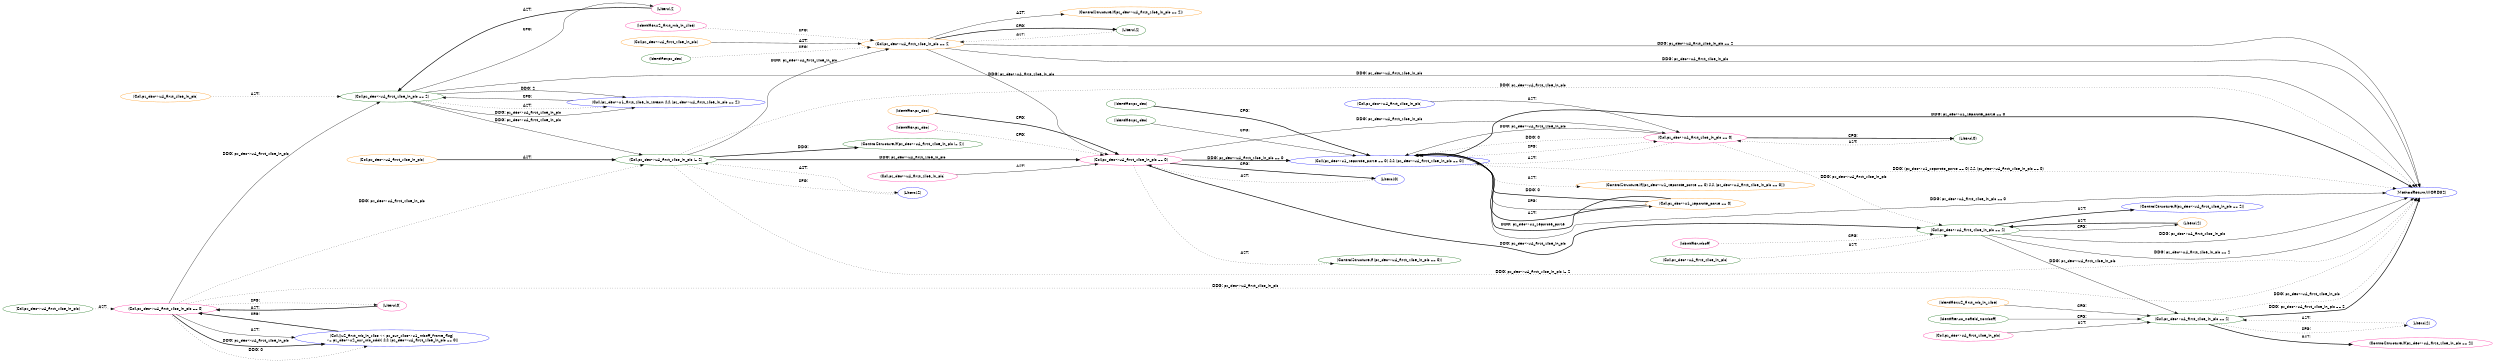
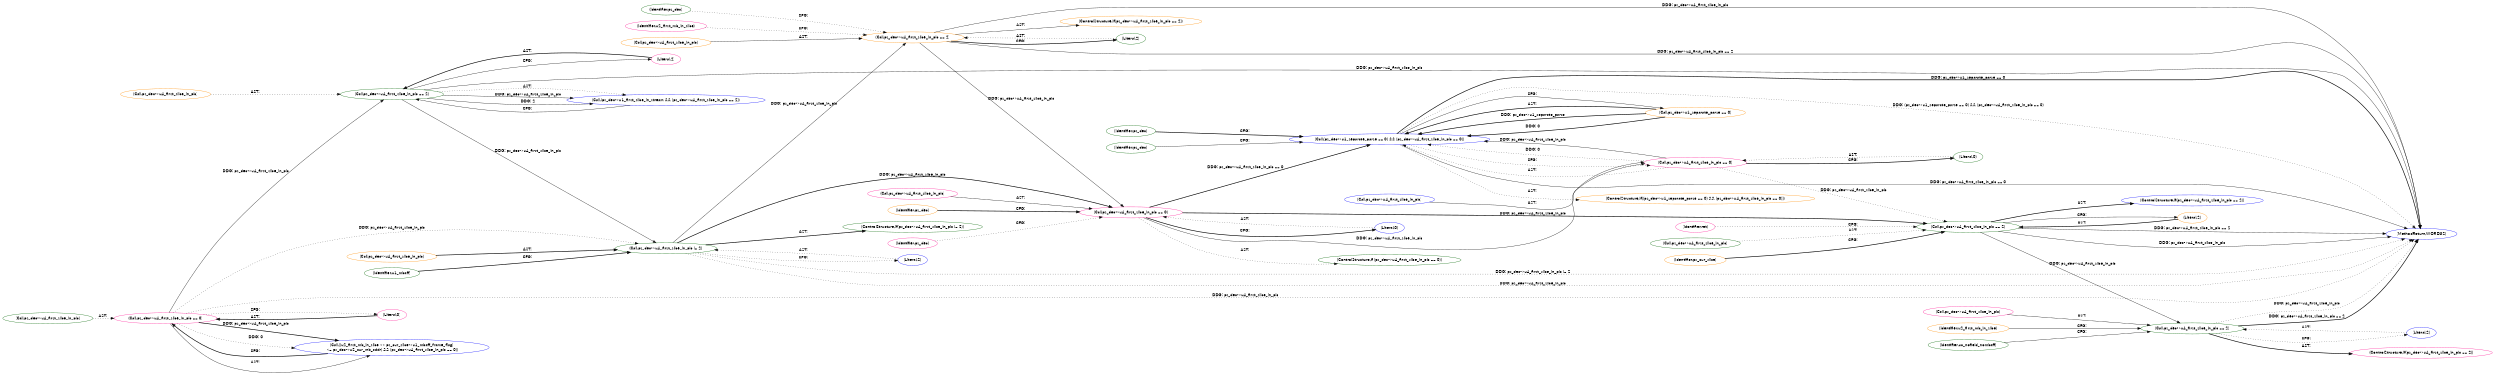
edge "(Call,ps_dec->u4_first_slice_in_pic != 2)" -> "(ControlStructure,if(ps_dec->u4_first_slice_in_pic != 2))": label "DDG: " -> "AST: "
node "(Identifier,mbaff)": label "(Identifier,mbaff)" -> "(Identifier,ret)"
node "(Identifier,ps_cur_slice)": added
node "(Identifier,u1_mbaff)": added
